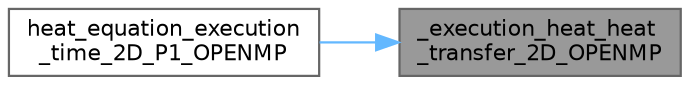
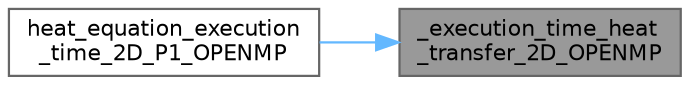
node "_execution_heat_heat _transfer_2D_OPENMP": label "_execution_heat_heat _transfer_2D_OPENMP" -> "_execution_time_heat _transfer_2D_OPENMP"
